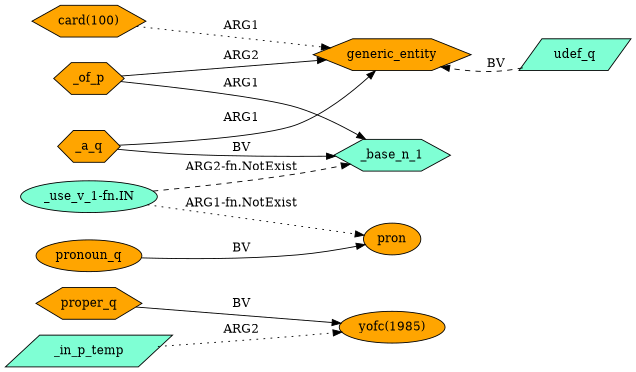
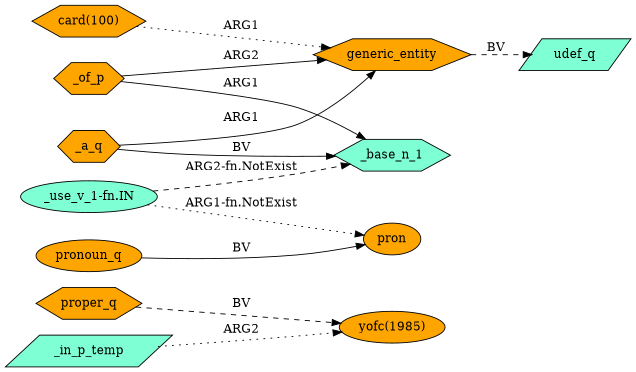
edge "udef_q" -> "generic_entity": reversed
edge "proper_q" -> "yofc(1985)": style solid -> dashed
